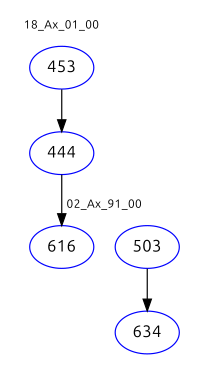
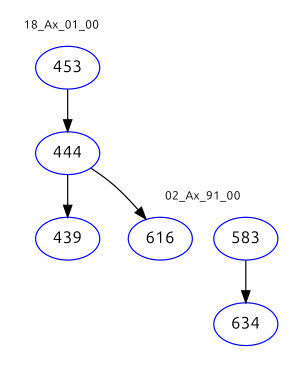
node "439": added
node "503": label "503" -> "583"
